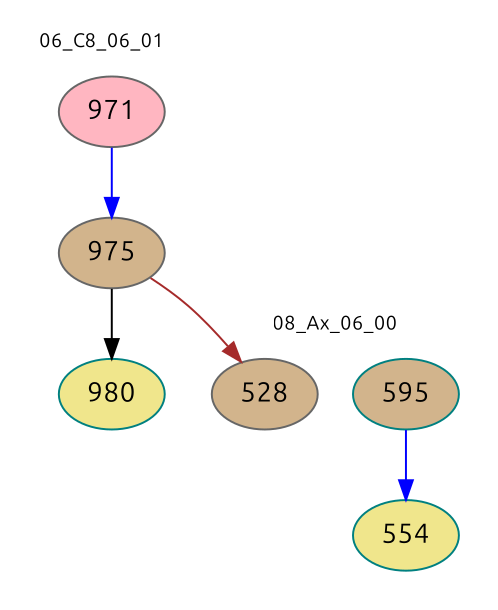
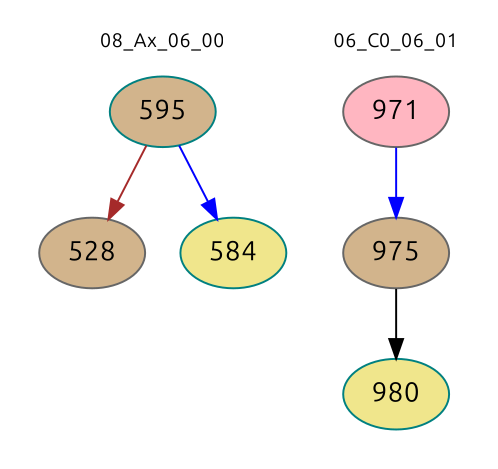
cluster "06_C8_06_01": label "06_C8_06_01" -> "06_C0_06_01"
edge "975" -> "528": now "595" -> "528"
node "554": label "554" -> "584"
